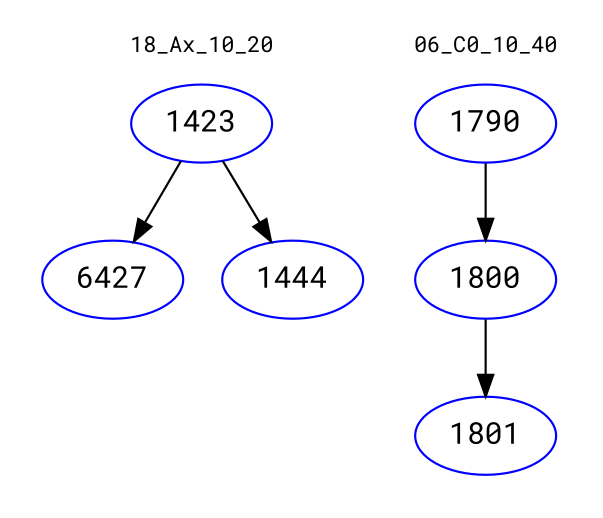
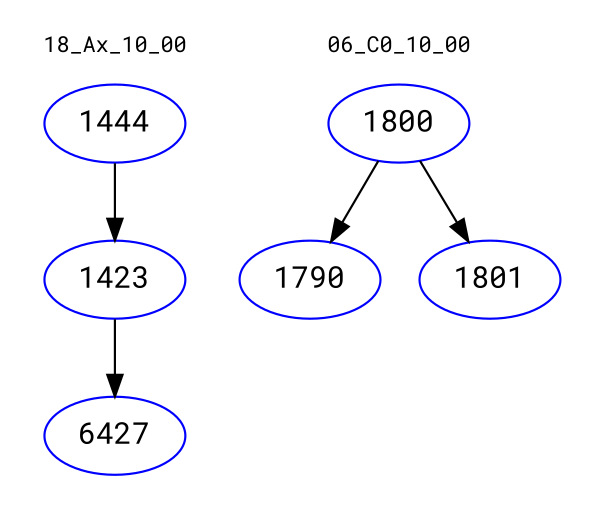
cluster "18_Ax_10_20": label "18_Ax_10_20" -> "18_Ax_10_00"
cluster "06_C0_10_40": label "06_C0_10_40" -> "06_C0_10_00"
edge "1790" -> "1800": reversed
edge "1423" -> "1444": reversed
